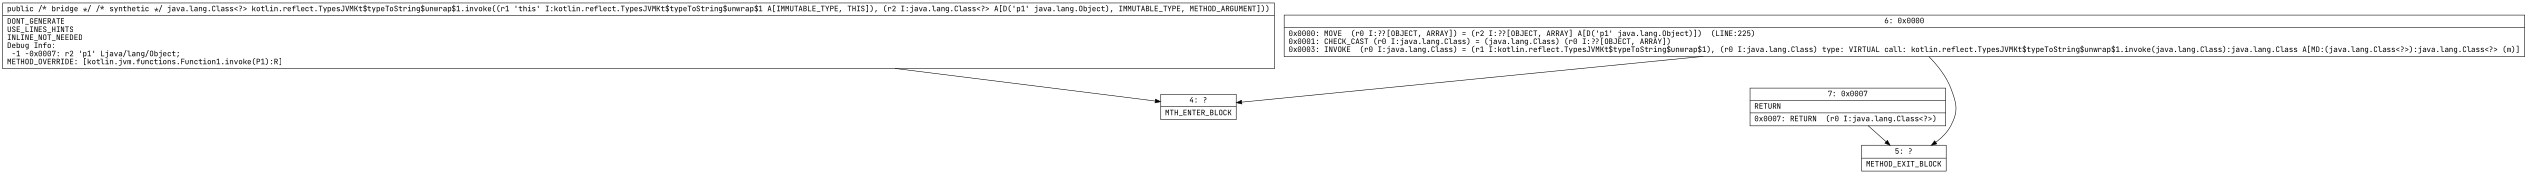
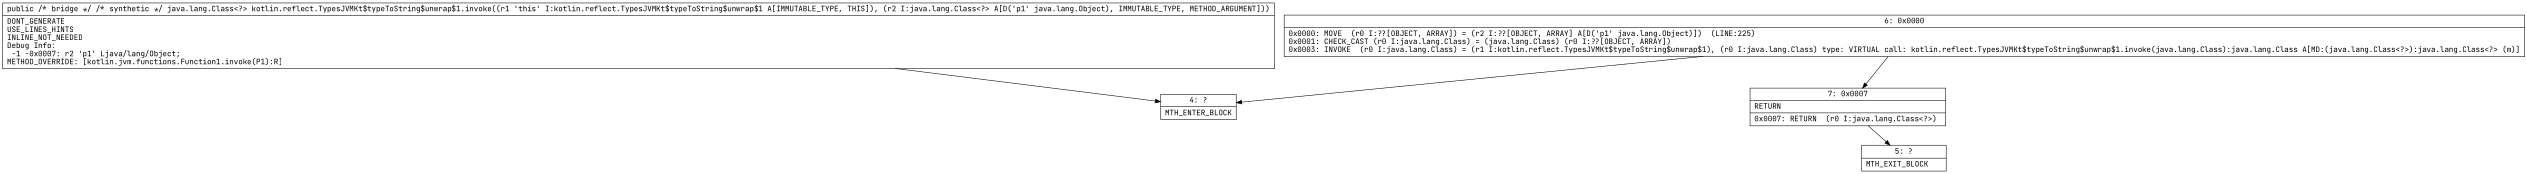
edge "6: 0x0000" -> "5: ?": now "6: 0x0000" -> "7: 0x0007"
node "5: ?": text "METHOD_EXIT_BLOCK" -> "MTH_EXIT_BLOCK"
